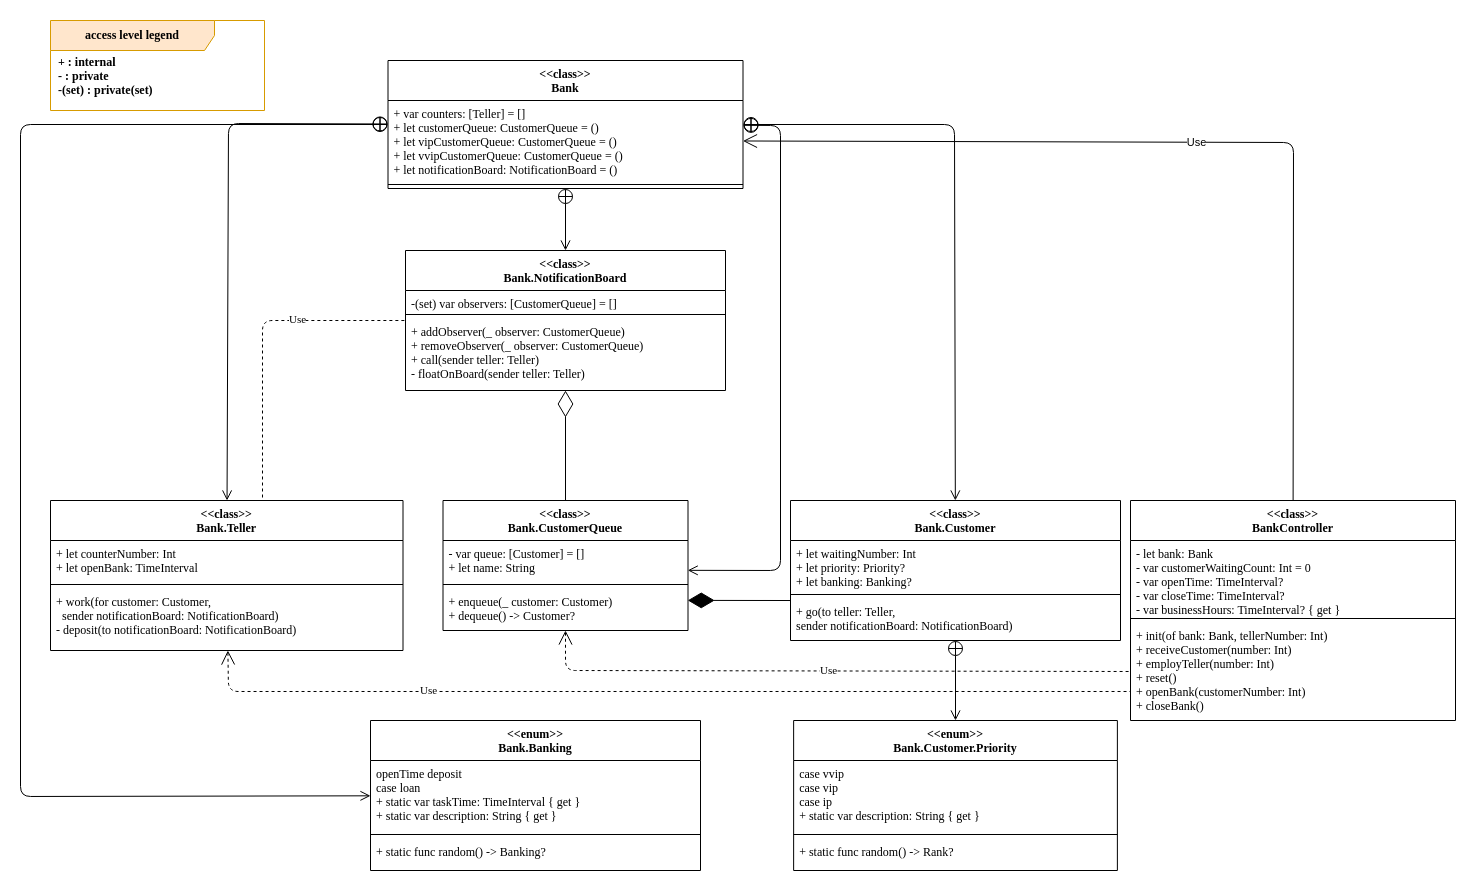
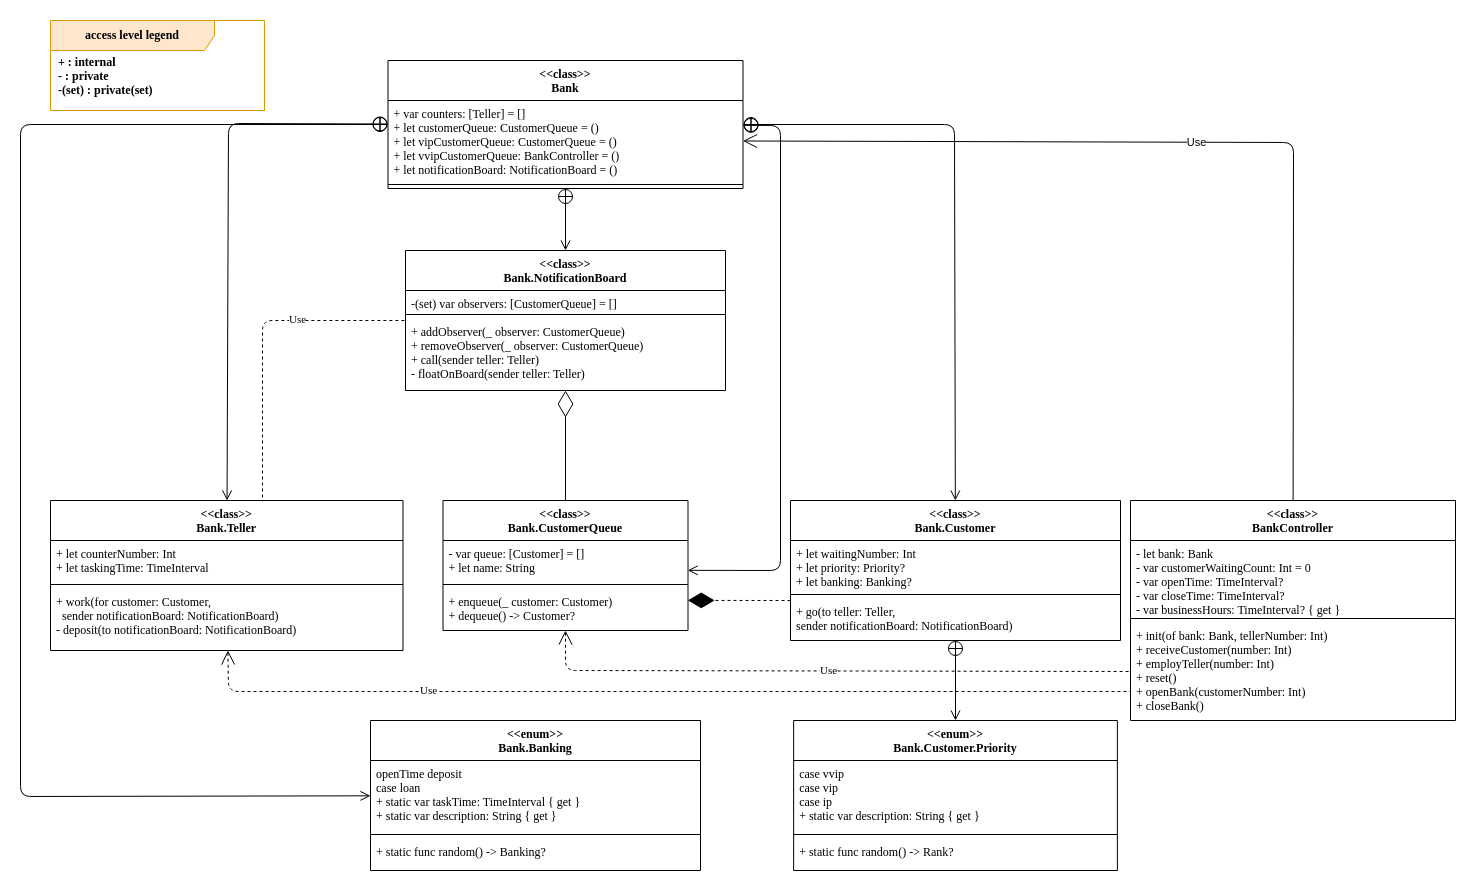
node "+ var counters: [Teller] = [] + let customerQueue: CustomerQueue = () + let vipCustomerQueue: CustomerQueue = () + let vvipCustomerQueue: CustomerQueue = () + let notificationBoard: NotificationBoard = ()": label "+ var counters: [Teller] = [] + let customerQueue: CustomerQueue = () + let vipCustomerQueue: CustomerQueue = () + let vvipCustomerQueue: CustomerQueue = () + let notificationBoard: NotificationBoard = ()" -> "+ var counters: [Teller] = [] + let customerQueue: CustomerQueue = () + let vipCustomerQueue: CustomerQueue = () + let vvipCustomerQueue: BankController = () + let notificationBoard: NotificationBoard = ()"
node "+ let counterNumber: Int + let openBank: TimeInterval": label "+ let counterNumber: Int + let openBank: TimeInterval" -> "+ let counterNumber: Int + let taskingTime: TimeInterval"
edge "+ go(to teller: Teller, sender notificationBoard: NotificationBoard)" -> "+ enqueue(_ customer: Customer) + dequeue() -> Customer?": style solid -> dashed
